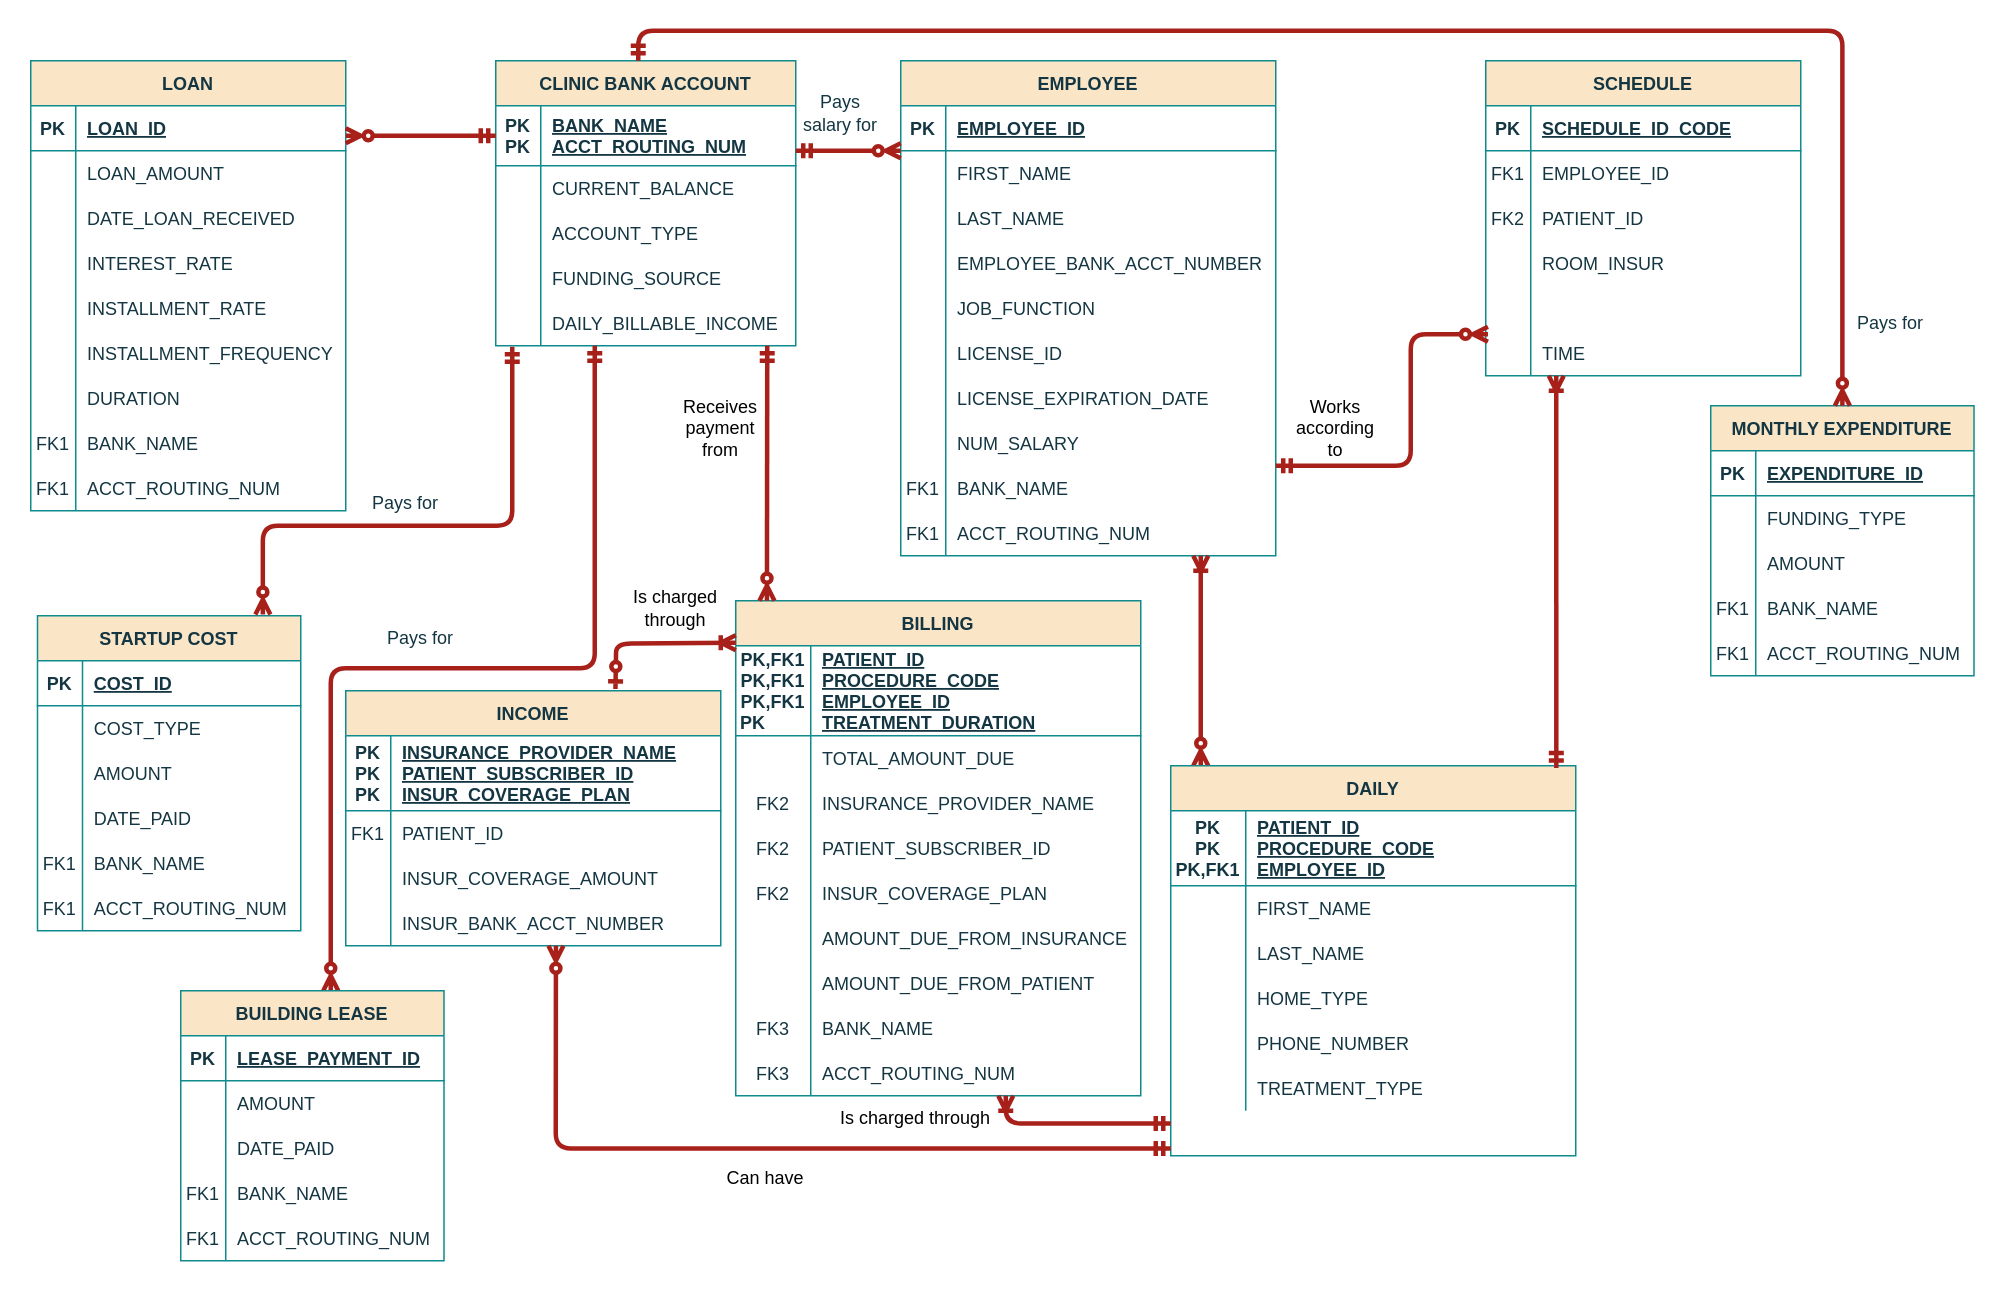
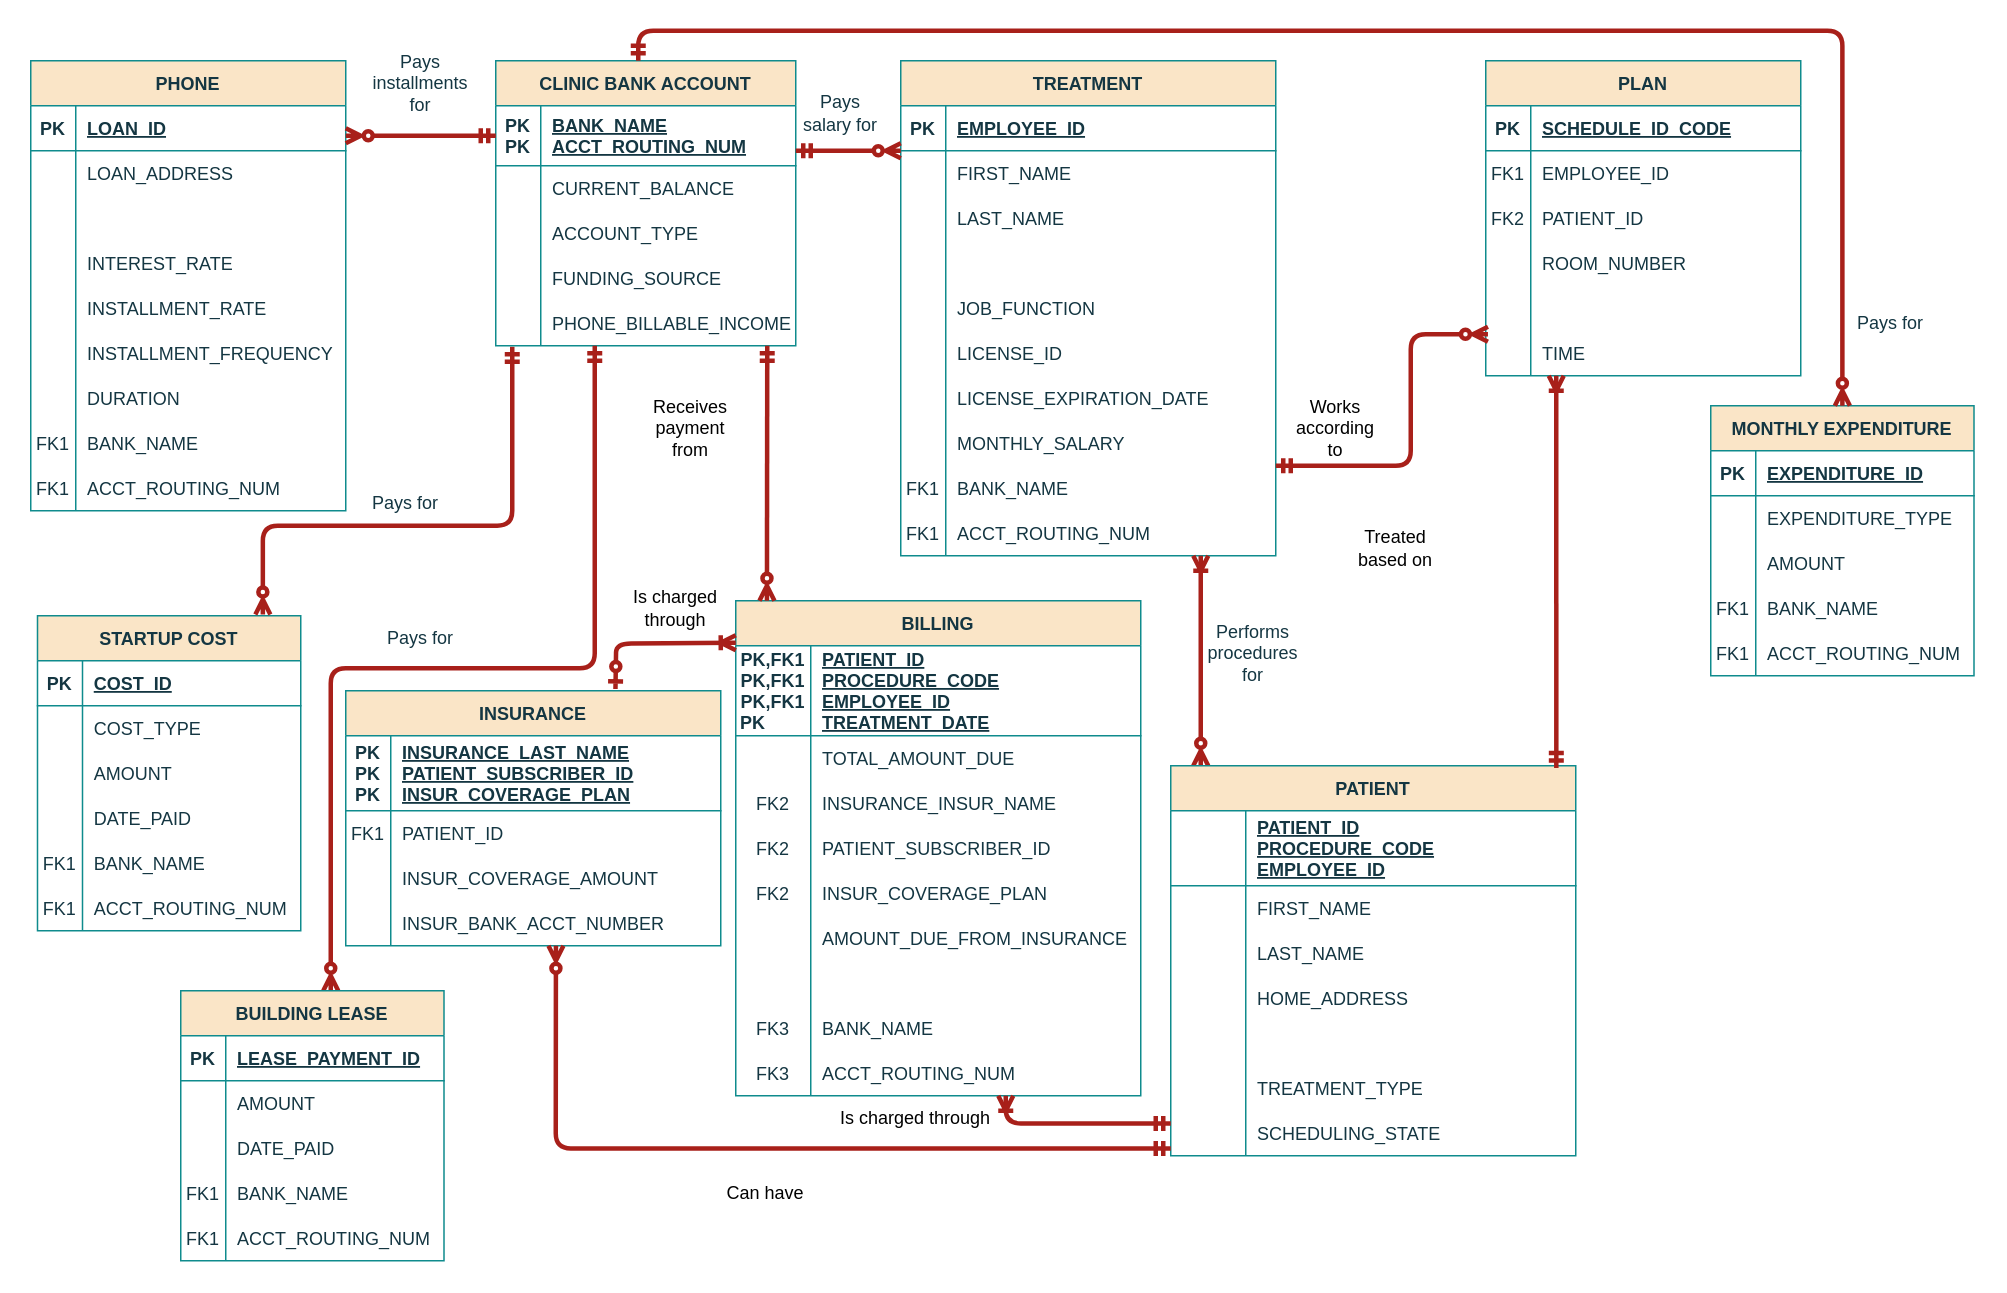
node "Pays installments for": added
node "LOAN": label "LOAN" -> "PHONE"
node "EMPLOYEE": label "EMPLOYEE" -> "TREATMENT"
node "SCHEDULE": label "SCHEDULE" -> "PLAN"
node "LOAN_AMOUNT": label "LOAN_AMOUNT" -> "LOAN_ADDRESS"
node "DATE_LOAN_RECEIVED": removed
node "EMPLOYEE_BANK_ACCT_NUMBER": removed
node "ROOM_INSUR": label "ROOM_INSUR" -> "ROOM_NUMBER"
node "DAILY_BILLABLE_INCOME": label "DAILY_BILLABLE_INCOME" -> "PHONE_BILLABLE_INCOME"
node "Receives payment from": moved (721, 428) -> (691, 428)
node "NUM_SALARY": label "NUM_SALARY" -> "MONTHLY_SALARY"
node "FUNDING_TYPE": label "FUNDING_TYPE" -> "EXPENDITURE_TYPE"
node "Treated based on": added
node "Performs procedures for": added
node "PATIENT_ID PROCEDURE_CODE EMPLOYEE_ID TREATMENT_DURATION": label "PATIENT_ID PROCEDURE_CODE EMPLOYEE_ID TREATMENT_DURATION" -> "PATIENT_ID PROCEDURE_CODE EMPLOYEE_ID TREATMENT_DATE"
node "INCOME": label "INCOME" -> "INSURANCE"
node "INSURANCE_PROVIDER_NAME PATIENT_SUBSCRIBER_ID INSUR_COVERAGE_PLAN": label "INSURANCE_PROVIDER_NAME PATIENT_SUBSCRIBER_ID INSUR_COVERAGE_PLAN" -> "INSURANCE_LAST_NAME PATIENT_SUBSCRIBER_ID INSUR_COVERAGE_PLAN"
node "DAILY": label "DAILY" -> "PATIENT"
node "INSURANCE_PROVIDER_NAME": label "INSURANCE_PROVIDER_NAME" -> "INSURANCE_INSUR_NAME"
node "PK PK PK,FK1": removed
node "AMOUNT_DUE_FROM_PATIENT": removed
node "HOME_TYPE": label "HOME_TYPE" -> "HOME_ADDRESS"
node "PHONE_NUMBER": removed
node "SCHEDULING_STATE": added
node "Can have": moved (766, 1178) -> (766, 1193)
